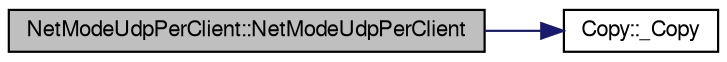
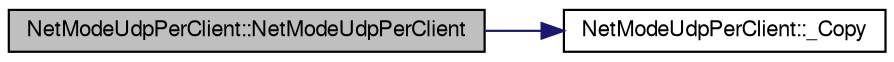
node "Copy::_Copy": label "Copy::_Copy" -> "NetModeUdpPerClient::_Copy"
